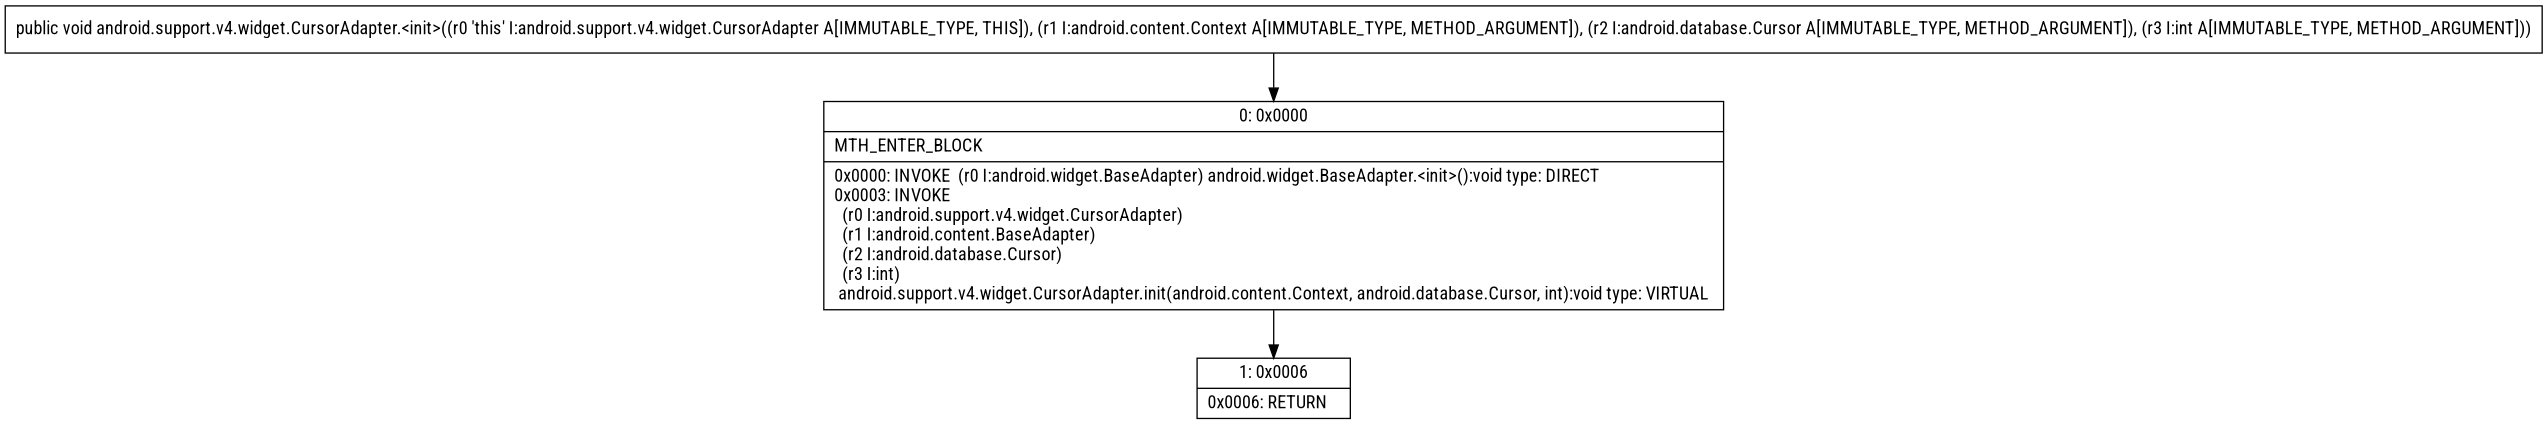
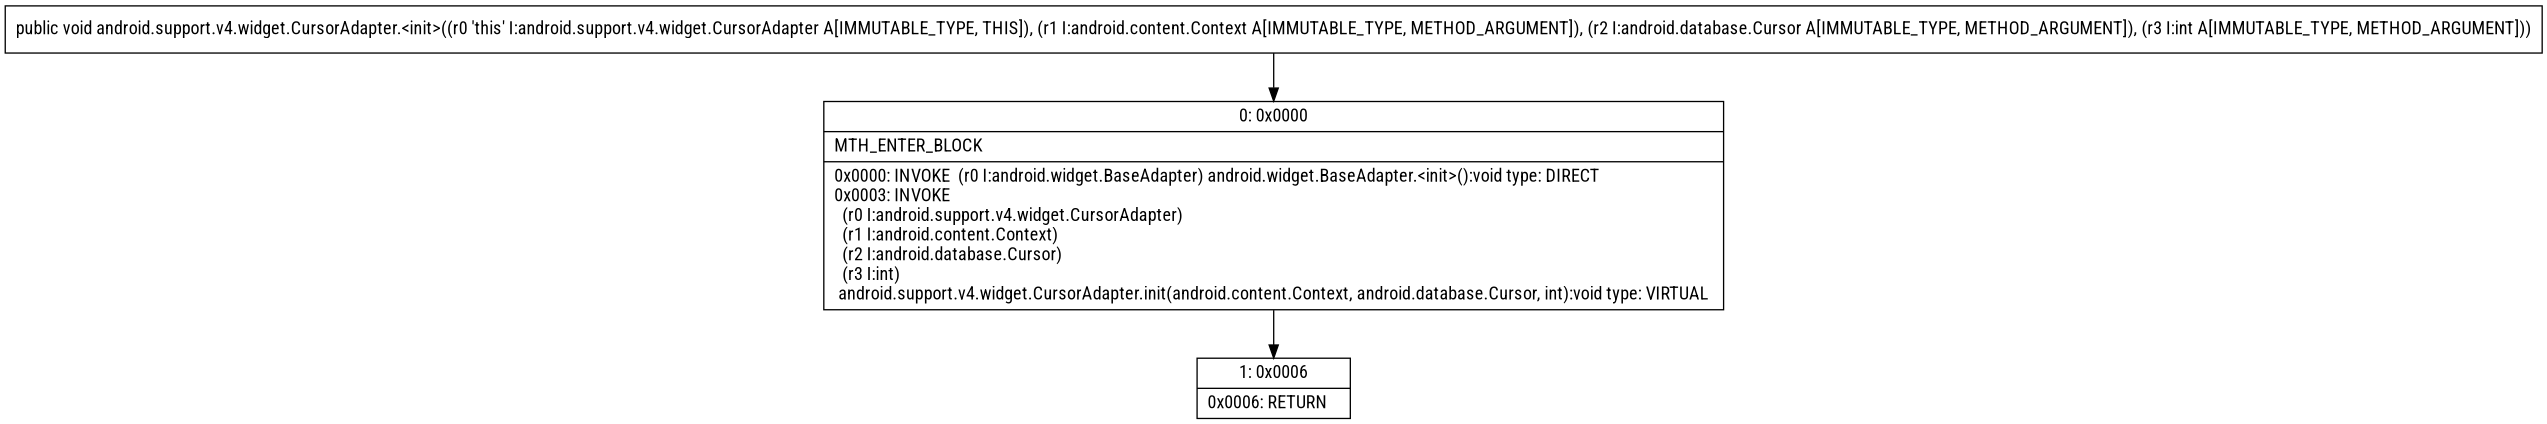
node "0: 0x0000": text "(r1 I:android.content.BaseAdapter)" -> "(r1 I:android.content.Context)"
